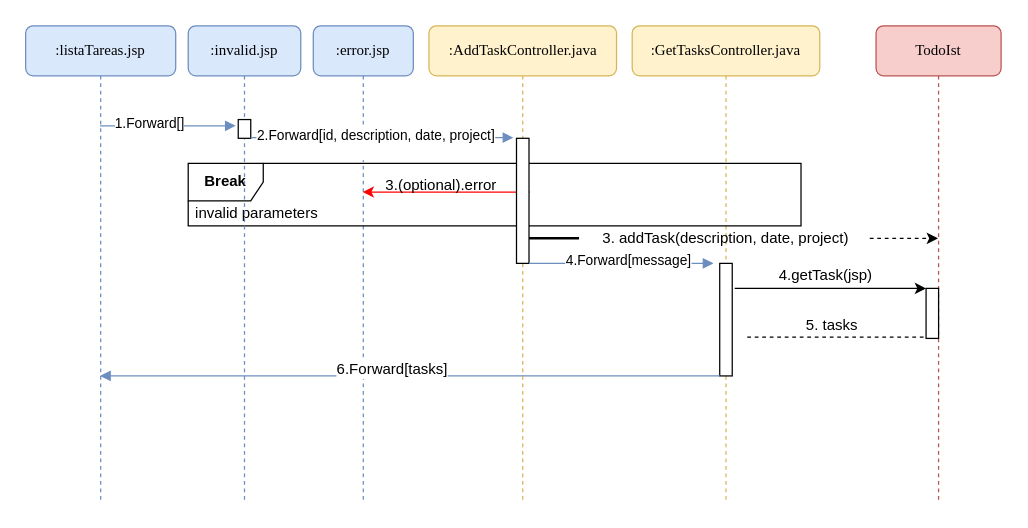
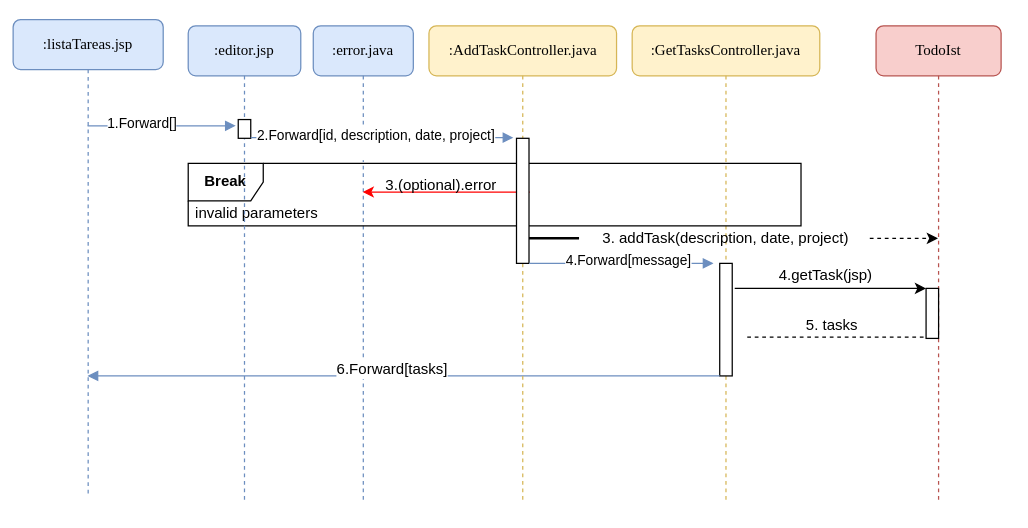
node ":invalid.jsp": label ":invalid.jsp" -> ":editor.jsp"
node ":error.jsp": label ":error.jsp" -> ":error.java"
node ":listaTareas.jsp": moved (101, 263) -> (88, 257)
